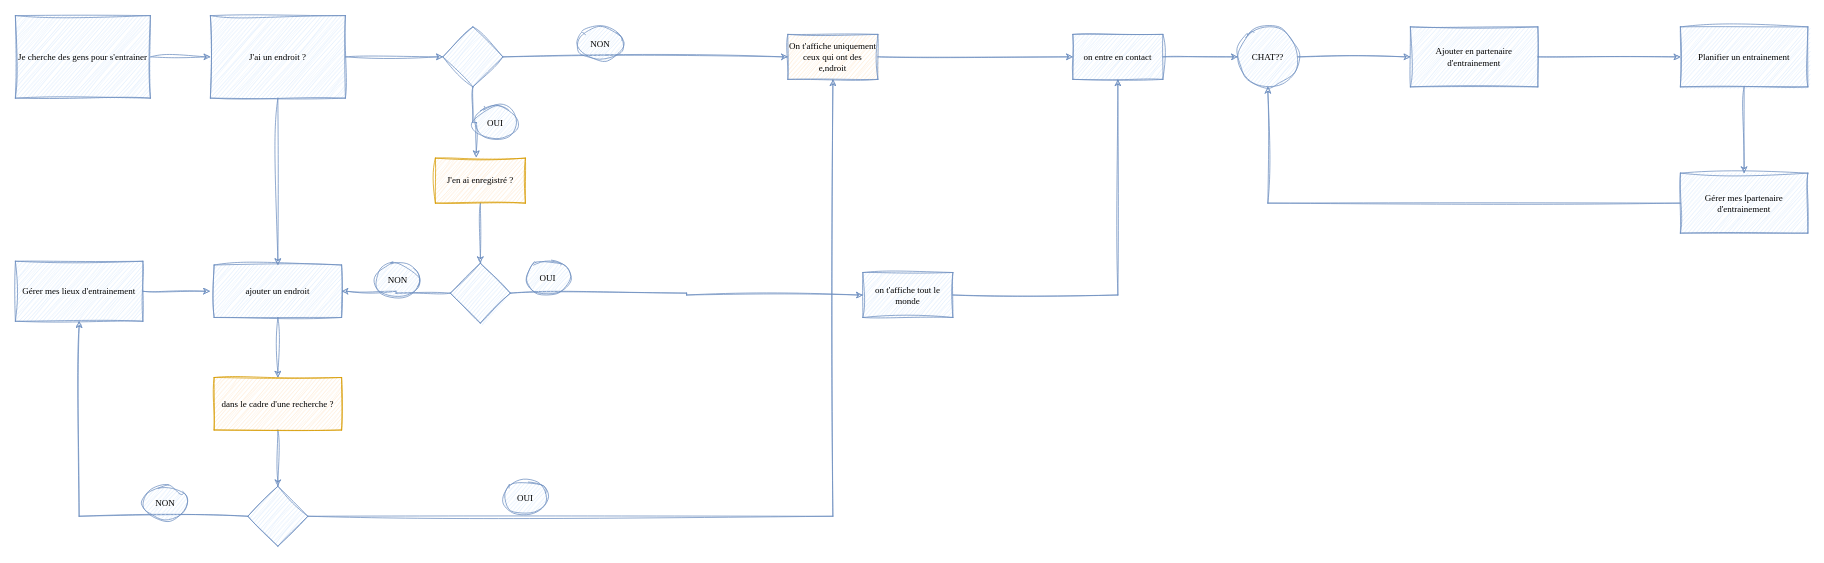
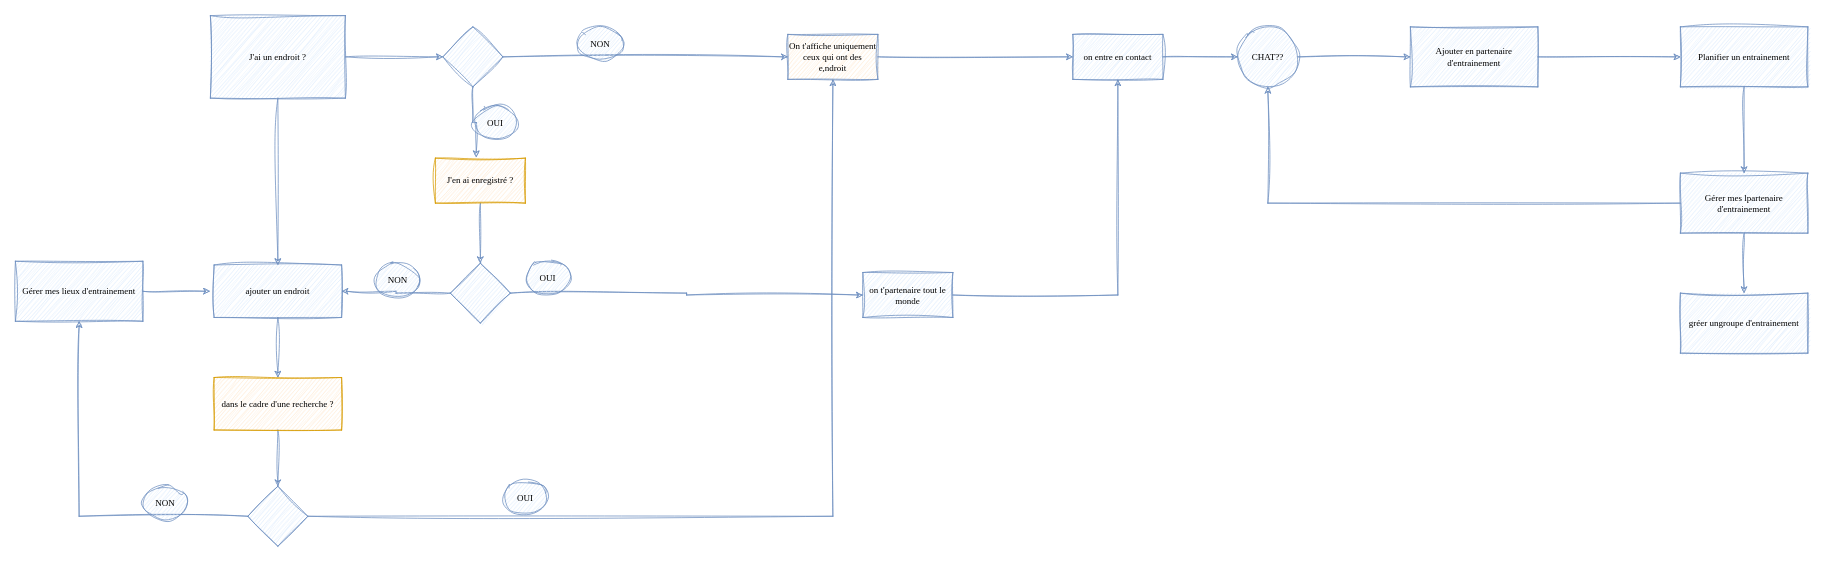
node "Je cherche des gens pour s'entrainer": removed
edge "Je cherche des gens pour s'entrainer" -> "J'ai un endroit ?": removed
edge "Gérer mes lpartenaire d'entrainement" -> "gréer ungroupe d'entrainement": added
node "on t'affiche tout le monde": label "on t'affiche tout le monde" -> "on t'partenaire tout le monde"
node "gréer ungroupe d'entrainement": added
